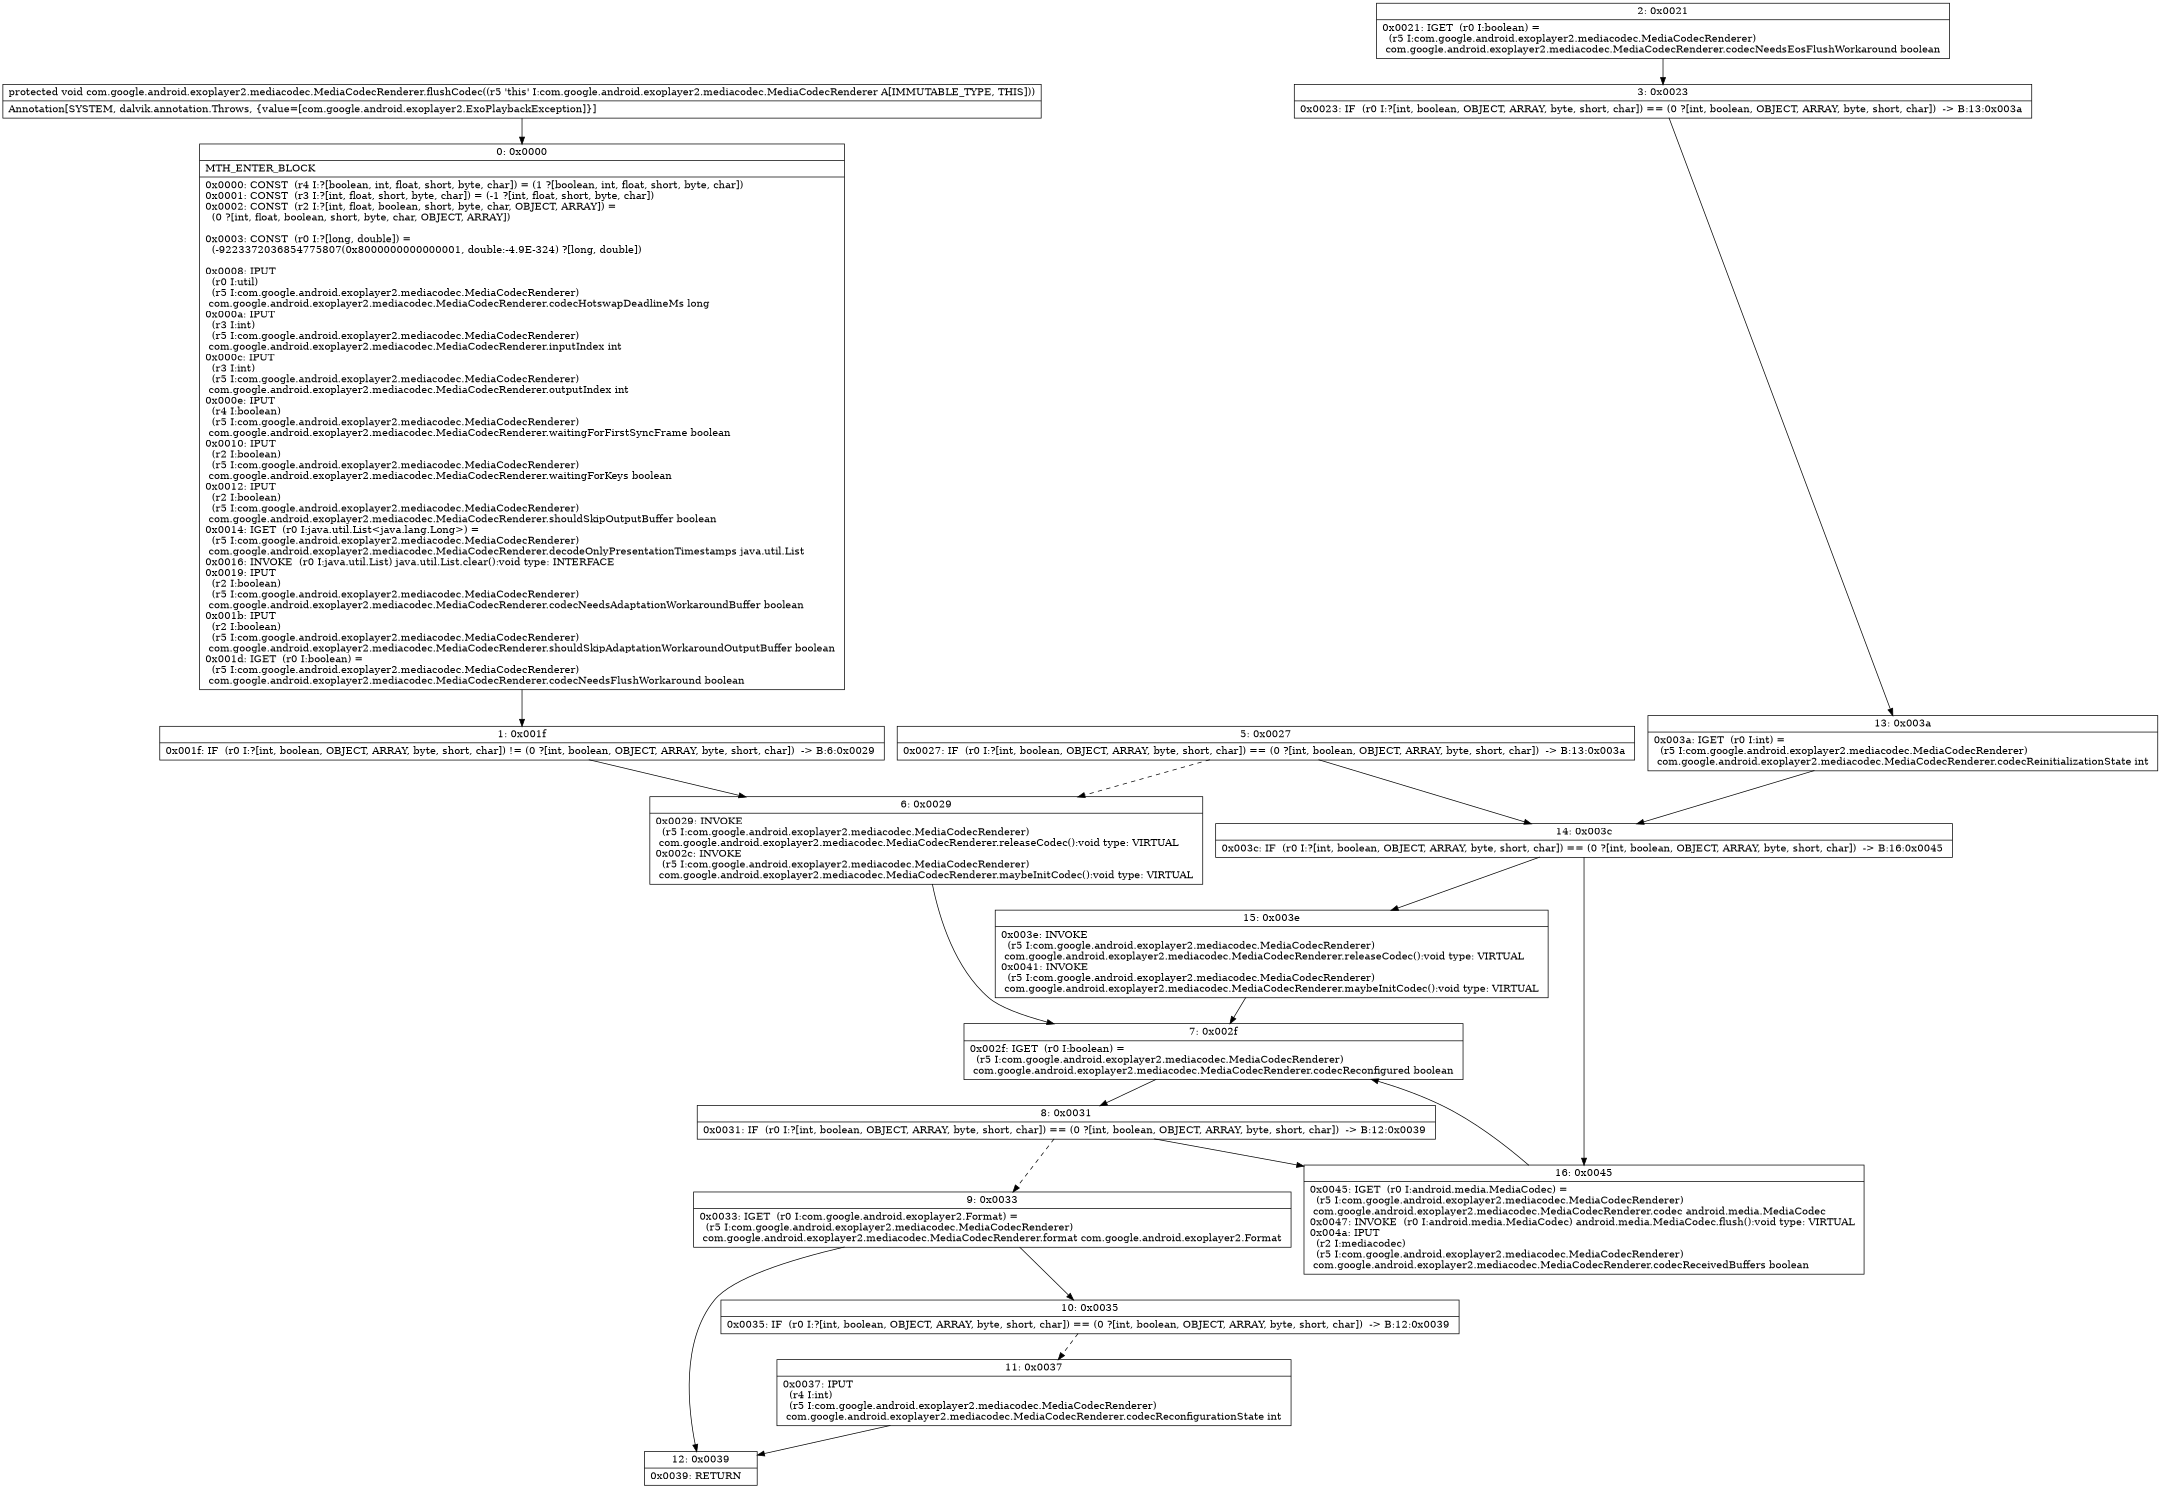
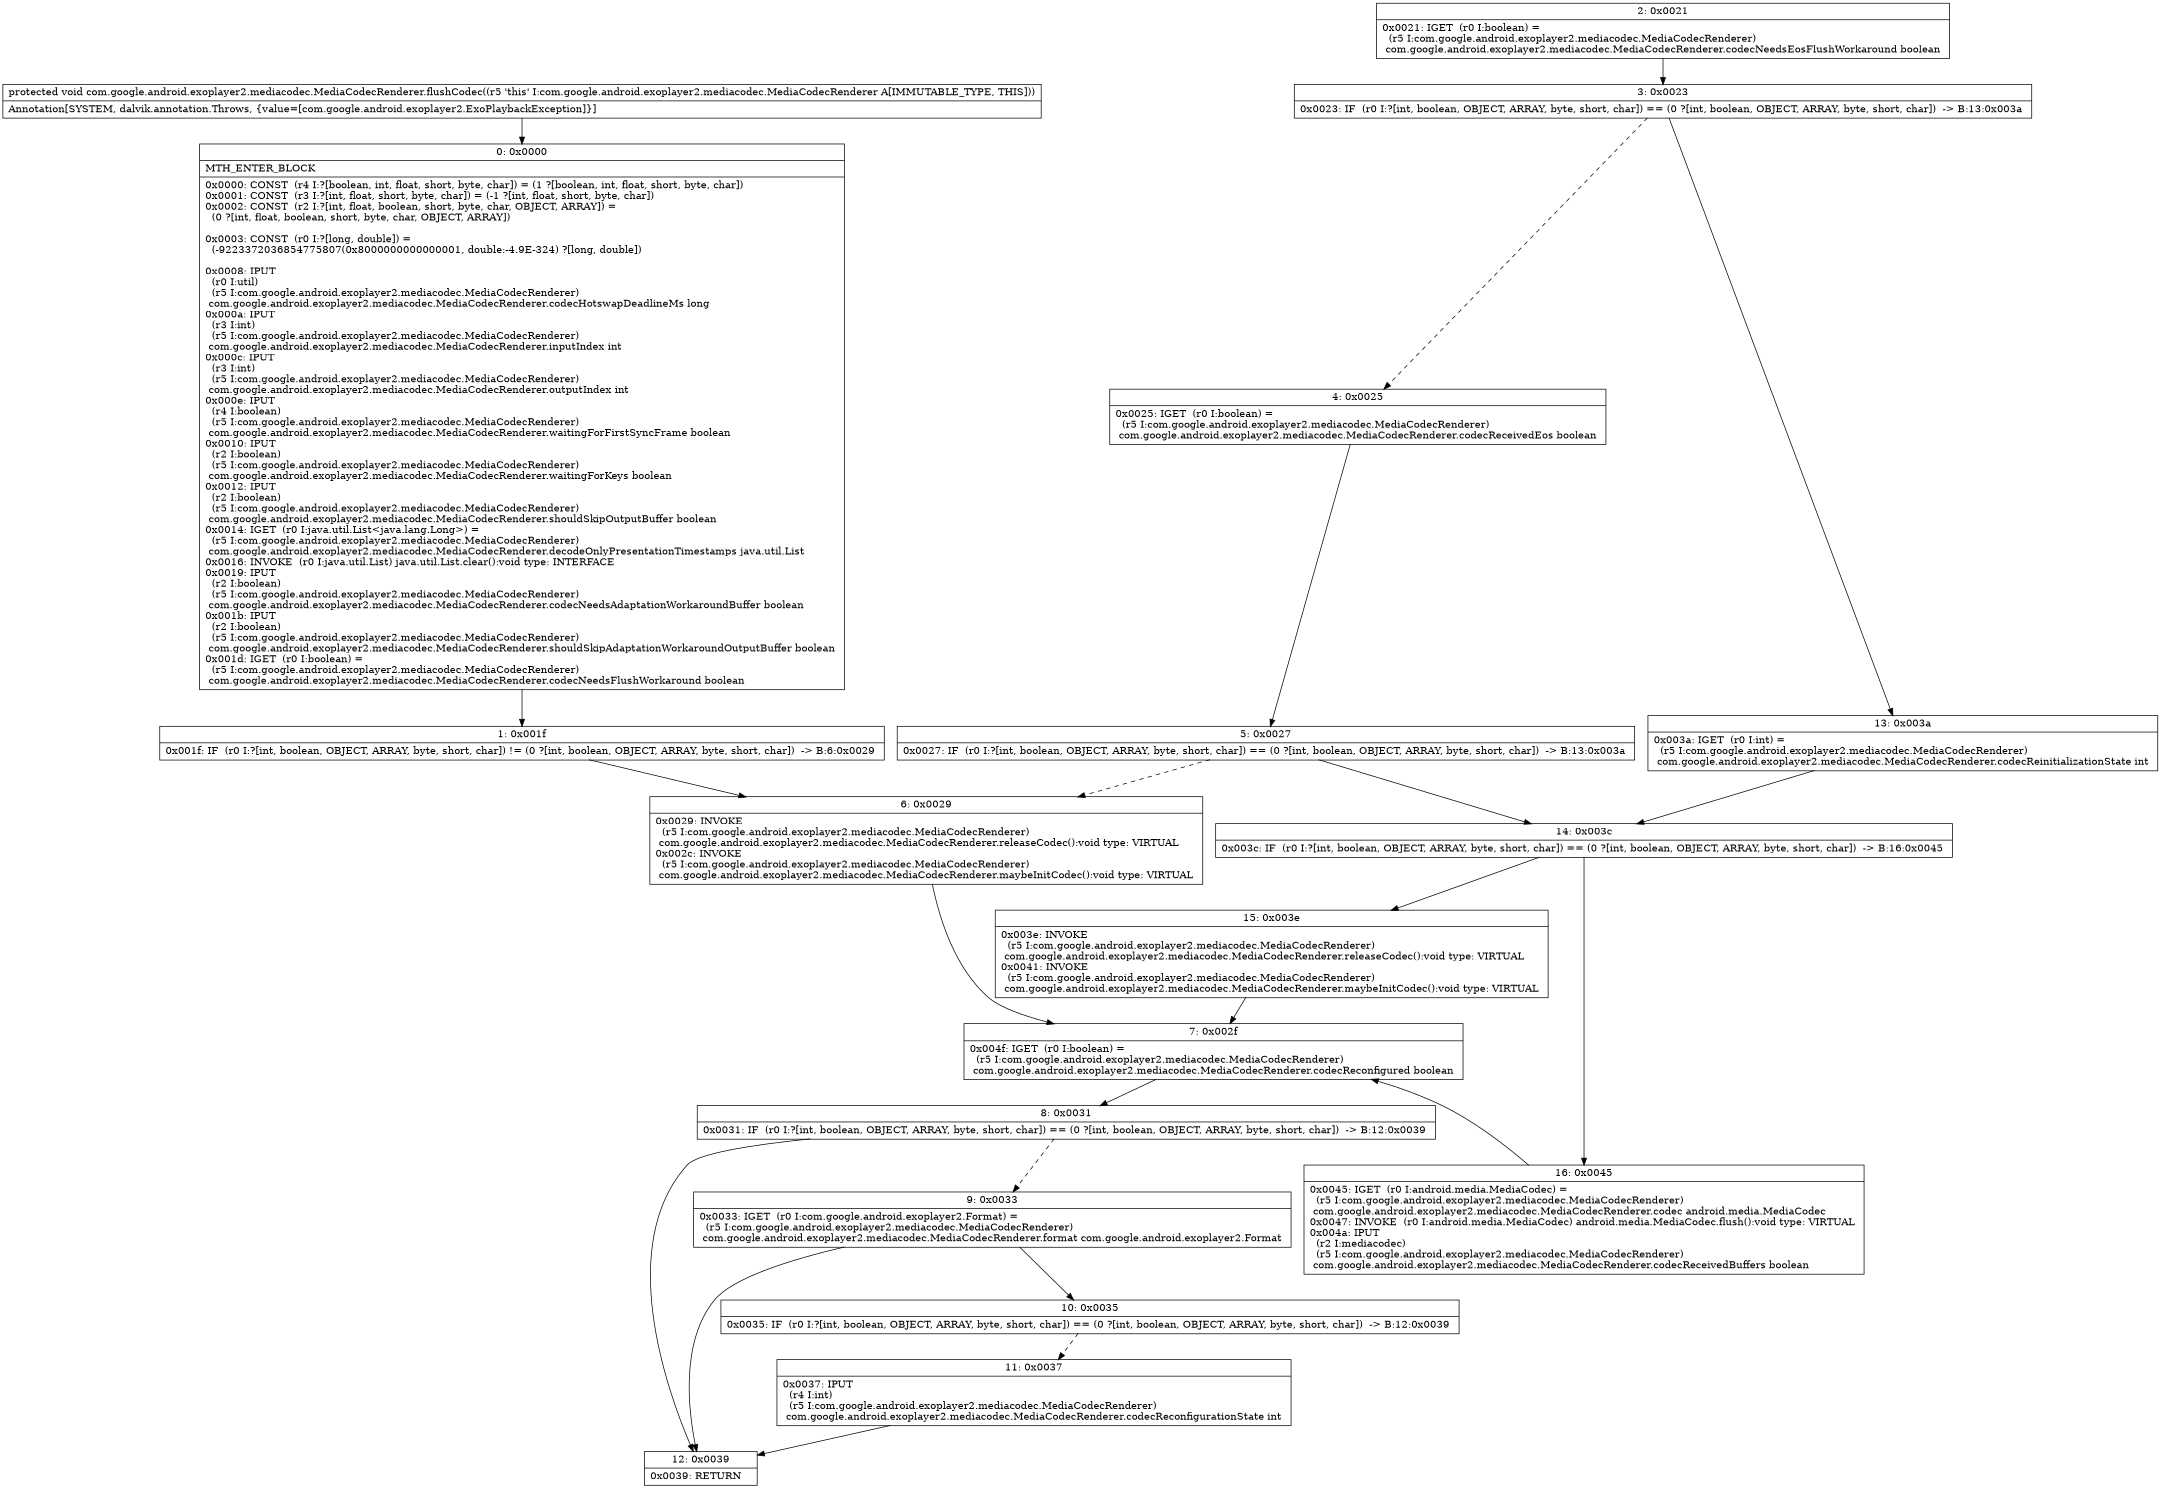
node "4: 0x0025": added
node "7: 0x002f": text "0x002f: IGET  (r0 I:boolean) =" -> "0x004f: IGET  (r0 I:boolean) ="
edge "8: 0x0031" -> "16: 0x0045": now "8: 0x0031" -> "12: 0x0039"
